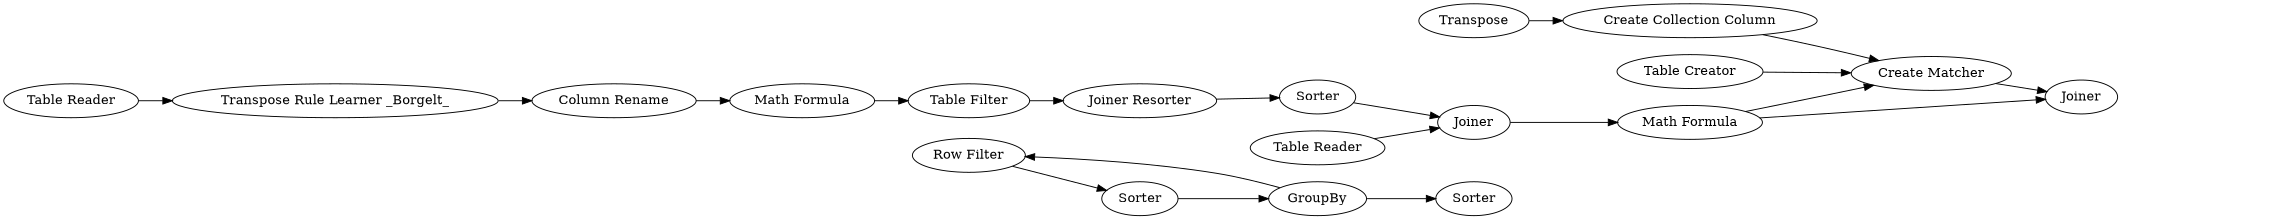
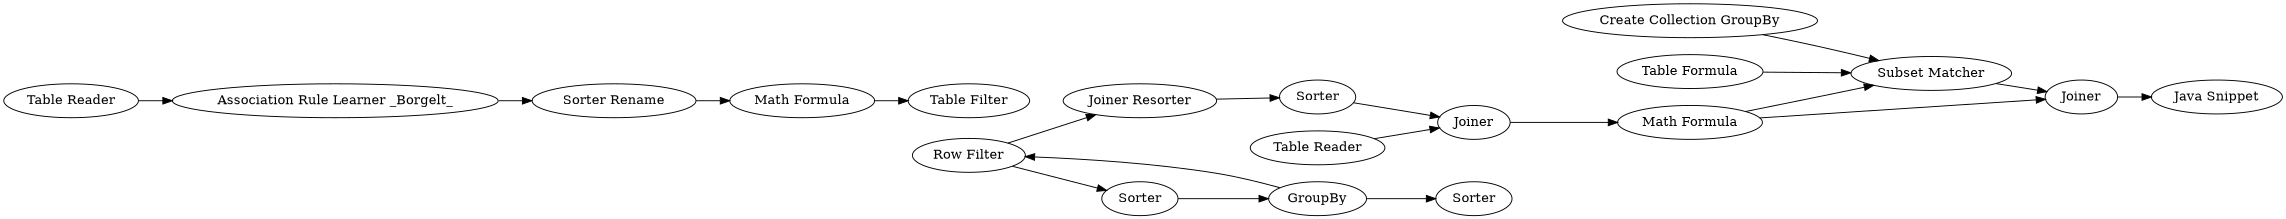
node "Transpose": removed
node "Create Collection Column": label "Create Collection Column" -> "Create Collection GroupBy"
node "Table Creator": label "Table Creator" -> "Table Formula"
node "Create Matcher": label "Create Matcher" -> "Subset Matcher"
node "Java Snippet": added
node "Transpose Rule Learner _Borgelt_": label "Transpose Rule Learner _Borgelt_" -> "Association Rule Learner _Borgelt_"
node "Column Rename": label "Column Rename" -> "Sorter Rename"
edge "Table Filter" -> "Joiner Resorter": now "Row Filter" -> "Joiner Resorter"
